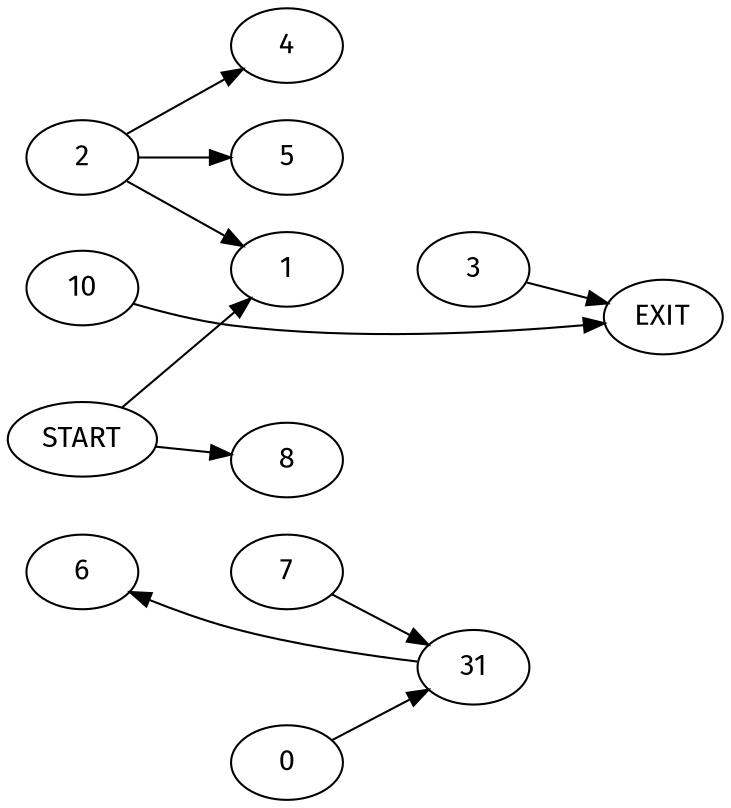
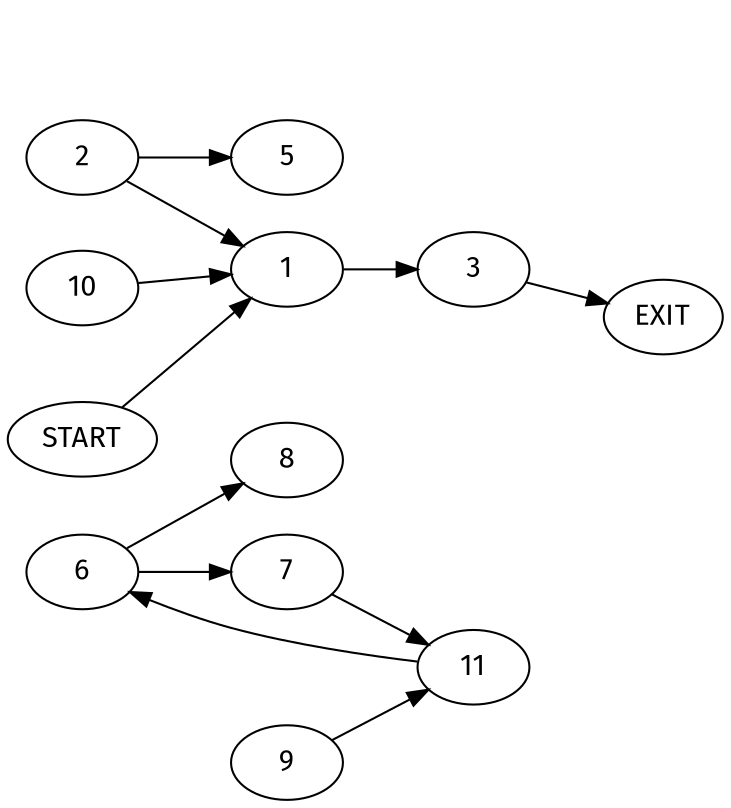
node "4": removed
edge "1" -> "3": added
edge "10" -> "EXIT": now "10" -> "1"
edge "START" -> "8": now "6" -> "8"
edge "6" -> "7": added
node "31": label "31" -> "11"
node "0": label "0" -> "9"
